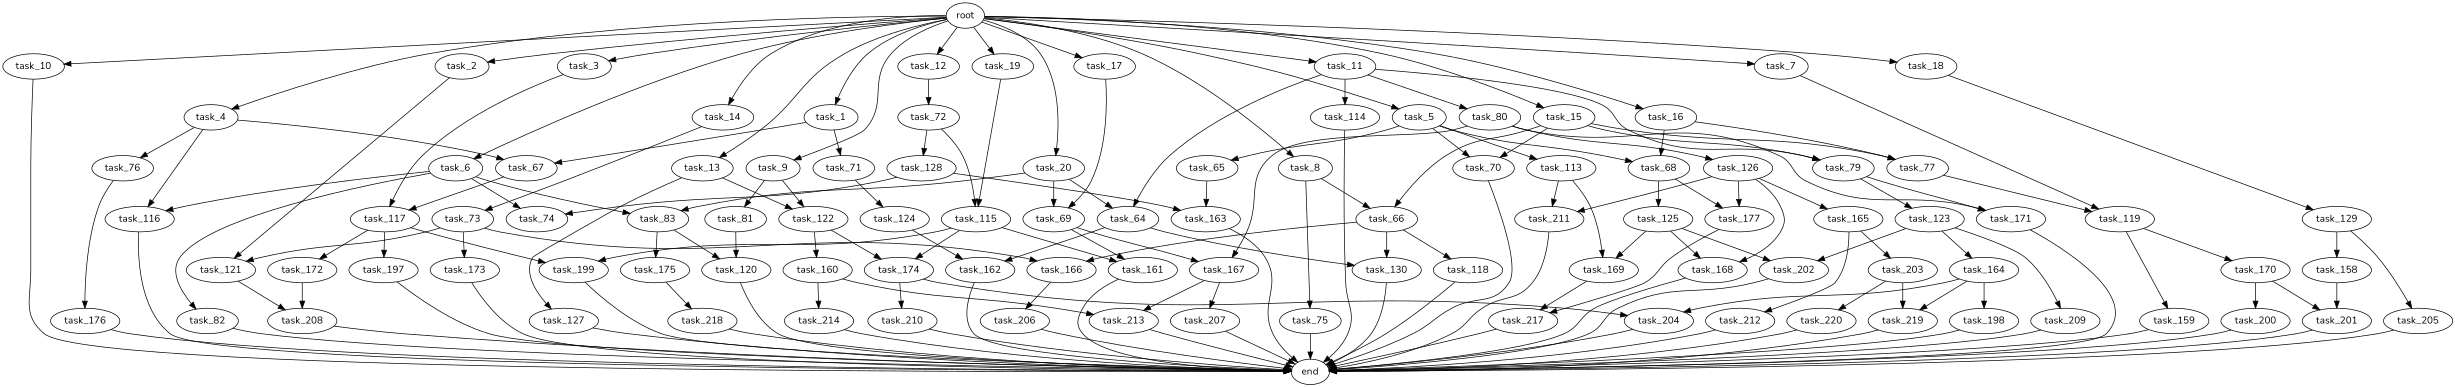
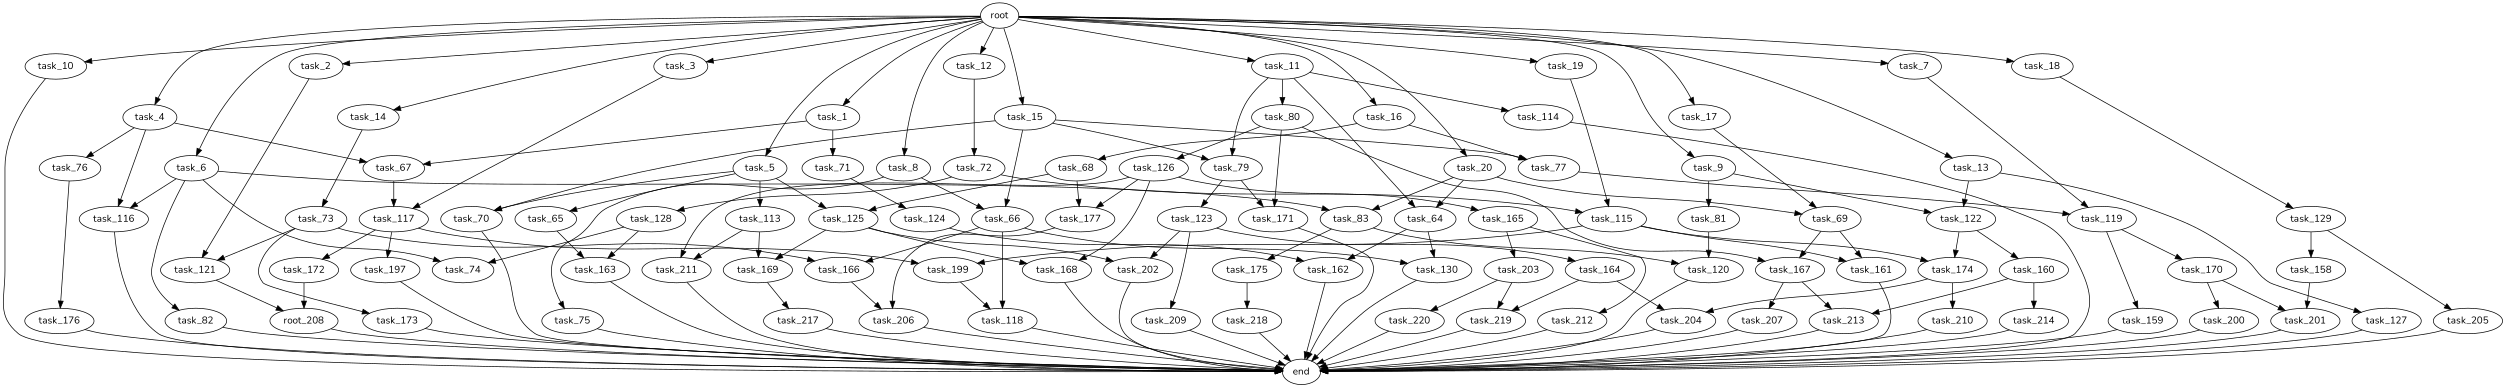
edge "task_5" -> "task_68": now "task_5" -> "task_125"
edge "task_177" -> "task_217": now "task_177" -> "task_206"
node "task_208": label "task_208" -> "root_208"
node "task_198": removed
edge "task_199" -> "end": now "task_199" -> "task_118"
